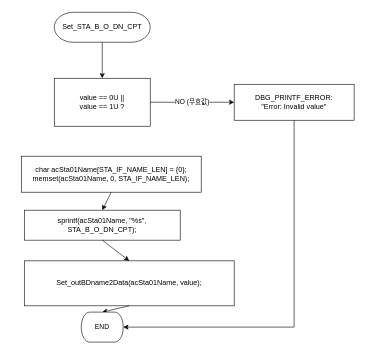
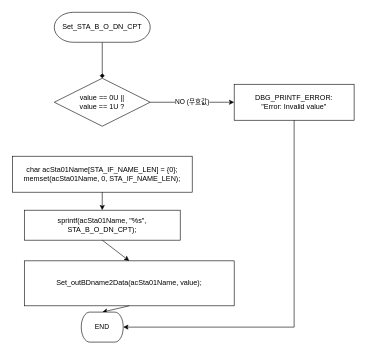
edge "Set_STA_B_O_DN_CPT" -> "value == 0U || value == 1U ?": arrowhead classic -> diamond
node "value == 0U || value == 1U ?": shape rectangle -> diamond
node "char acSta01Name[STA_IF_NAME_LEN] = {0}; memset(acSta01Name, 0, STA_IF_NAME_LEN);": moved (111, 174) -> (102, 174)
